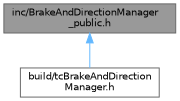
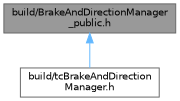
node "inc/BrakeAndDirectionManager _public.h": label "inc/BrakeAndDirectionManager _public.h" -> "build/BrakeAndDirectionManager _public.h"
